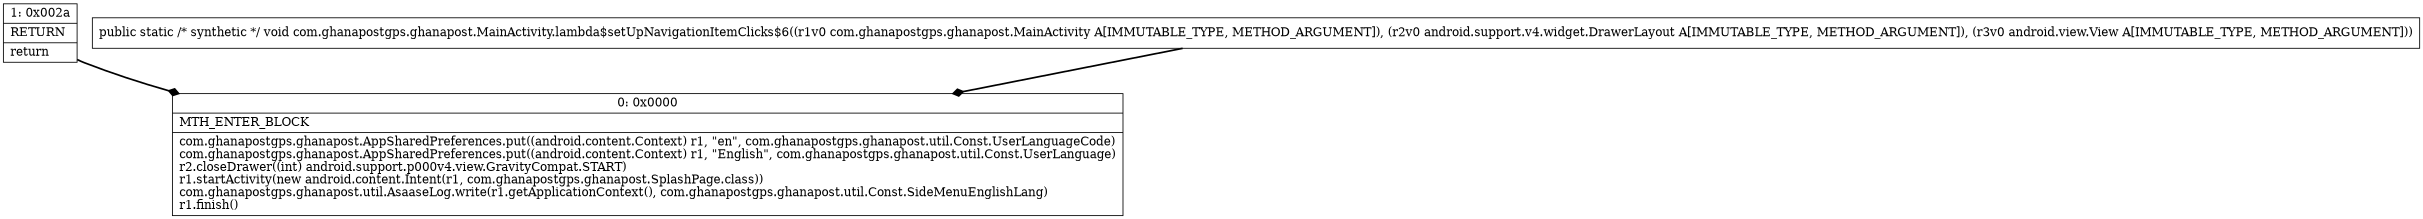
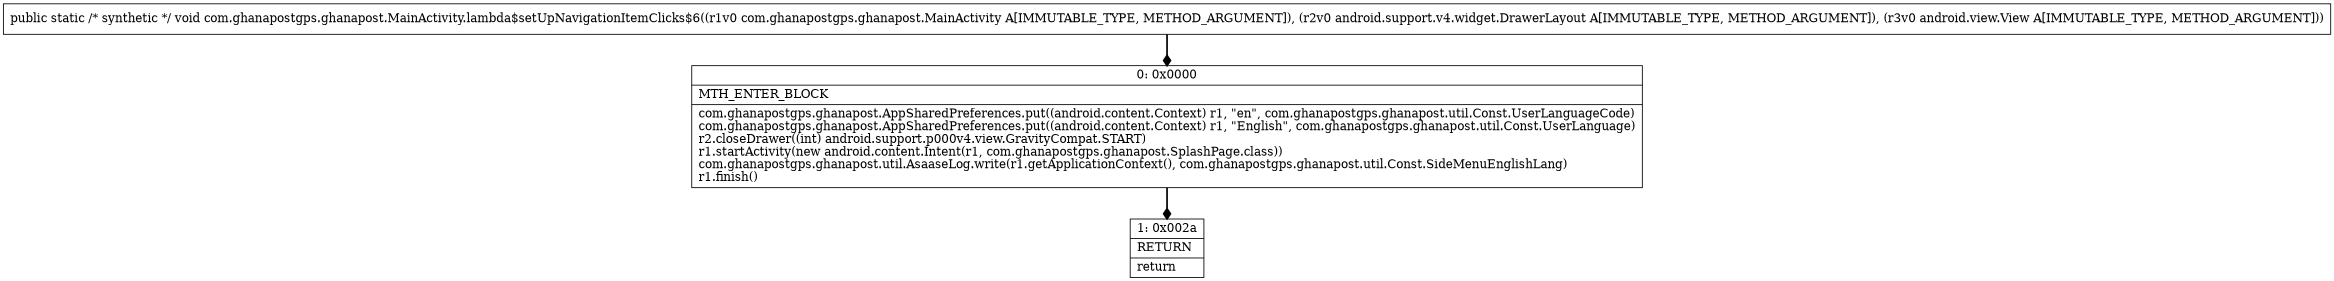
edge "1: 0x002a" -> "0: 0x0000": reversed
